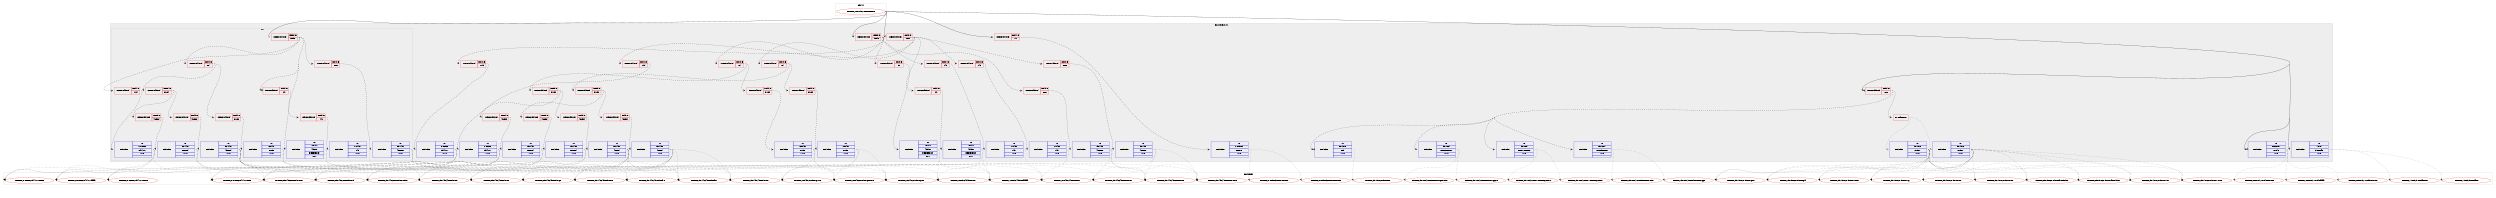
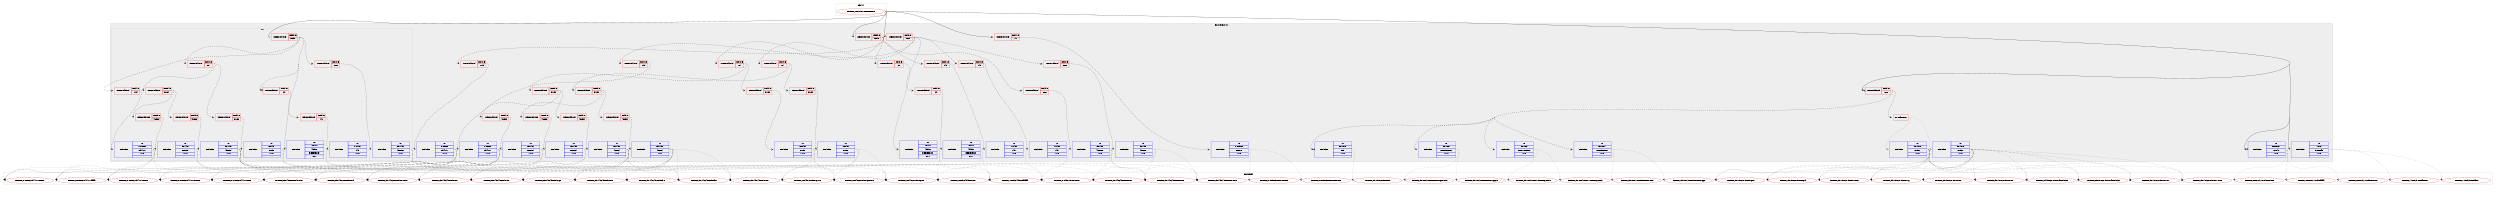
node "portage://sys-apps/util-linux-2.34-r3": added
node "portage://sys-libs/zlib-1.2.11-r2": label "portage://sys-libs/zlib-1.2.11-r2" -> "portage://sys-libs/nls-1.2.11-r2"
node "portage://dev-lang/python-3.9.0_alpha2": label "portage://dev-lang/python-3.9.0_alpha2" -> "portage://util-lang/python-3.9.0_alpha2"
